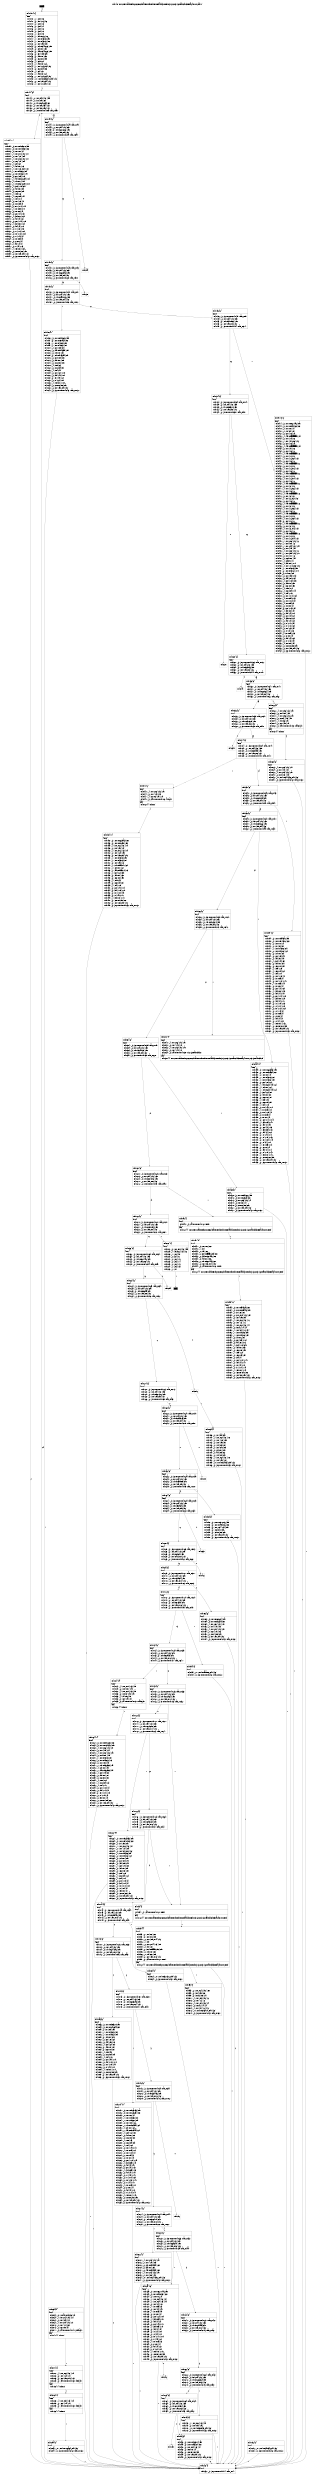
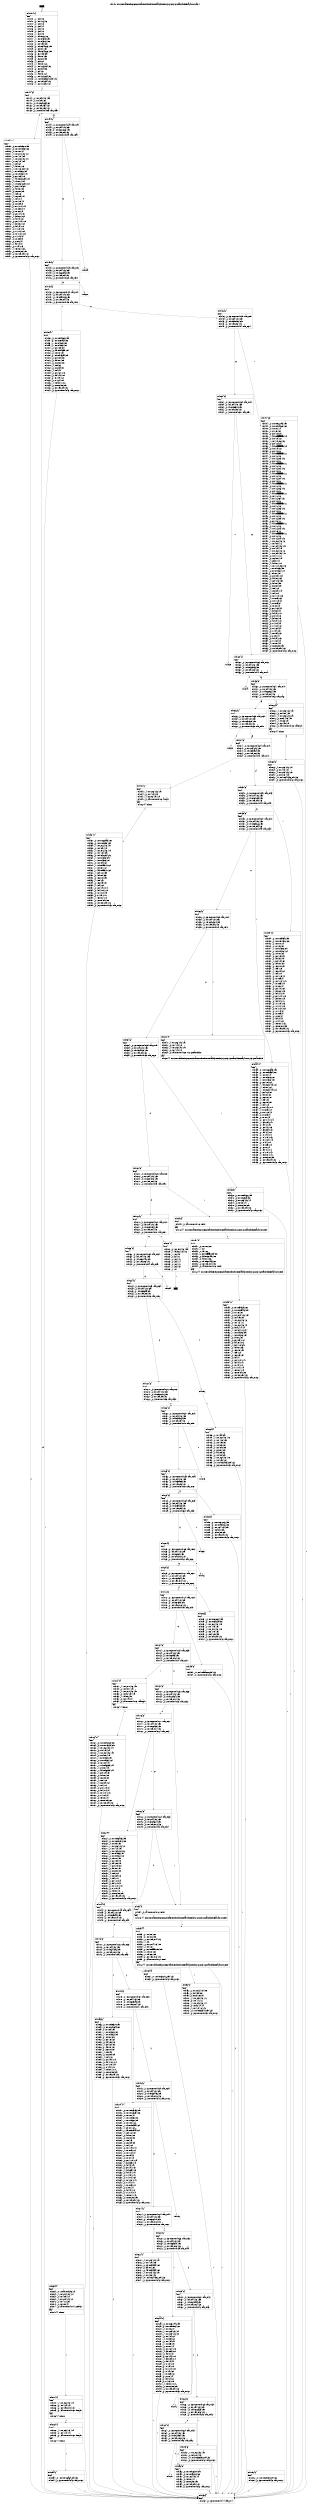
edge "0x4018aa [106]" -> "0x4021a6": now "0x40184c [28]" -> "0x4021a6"
